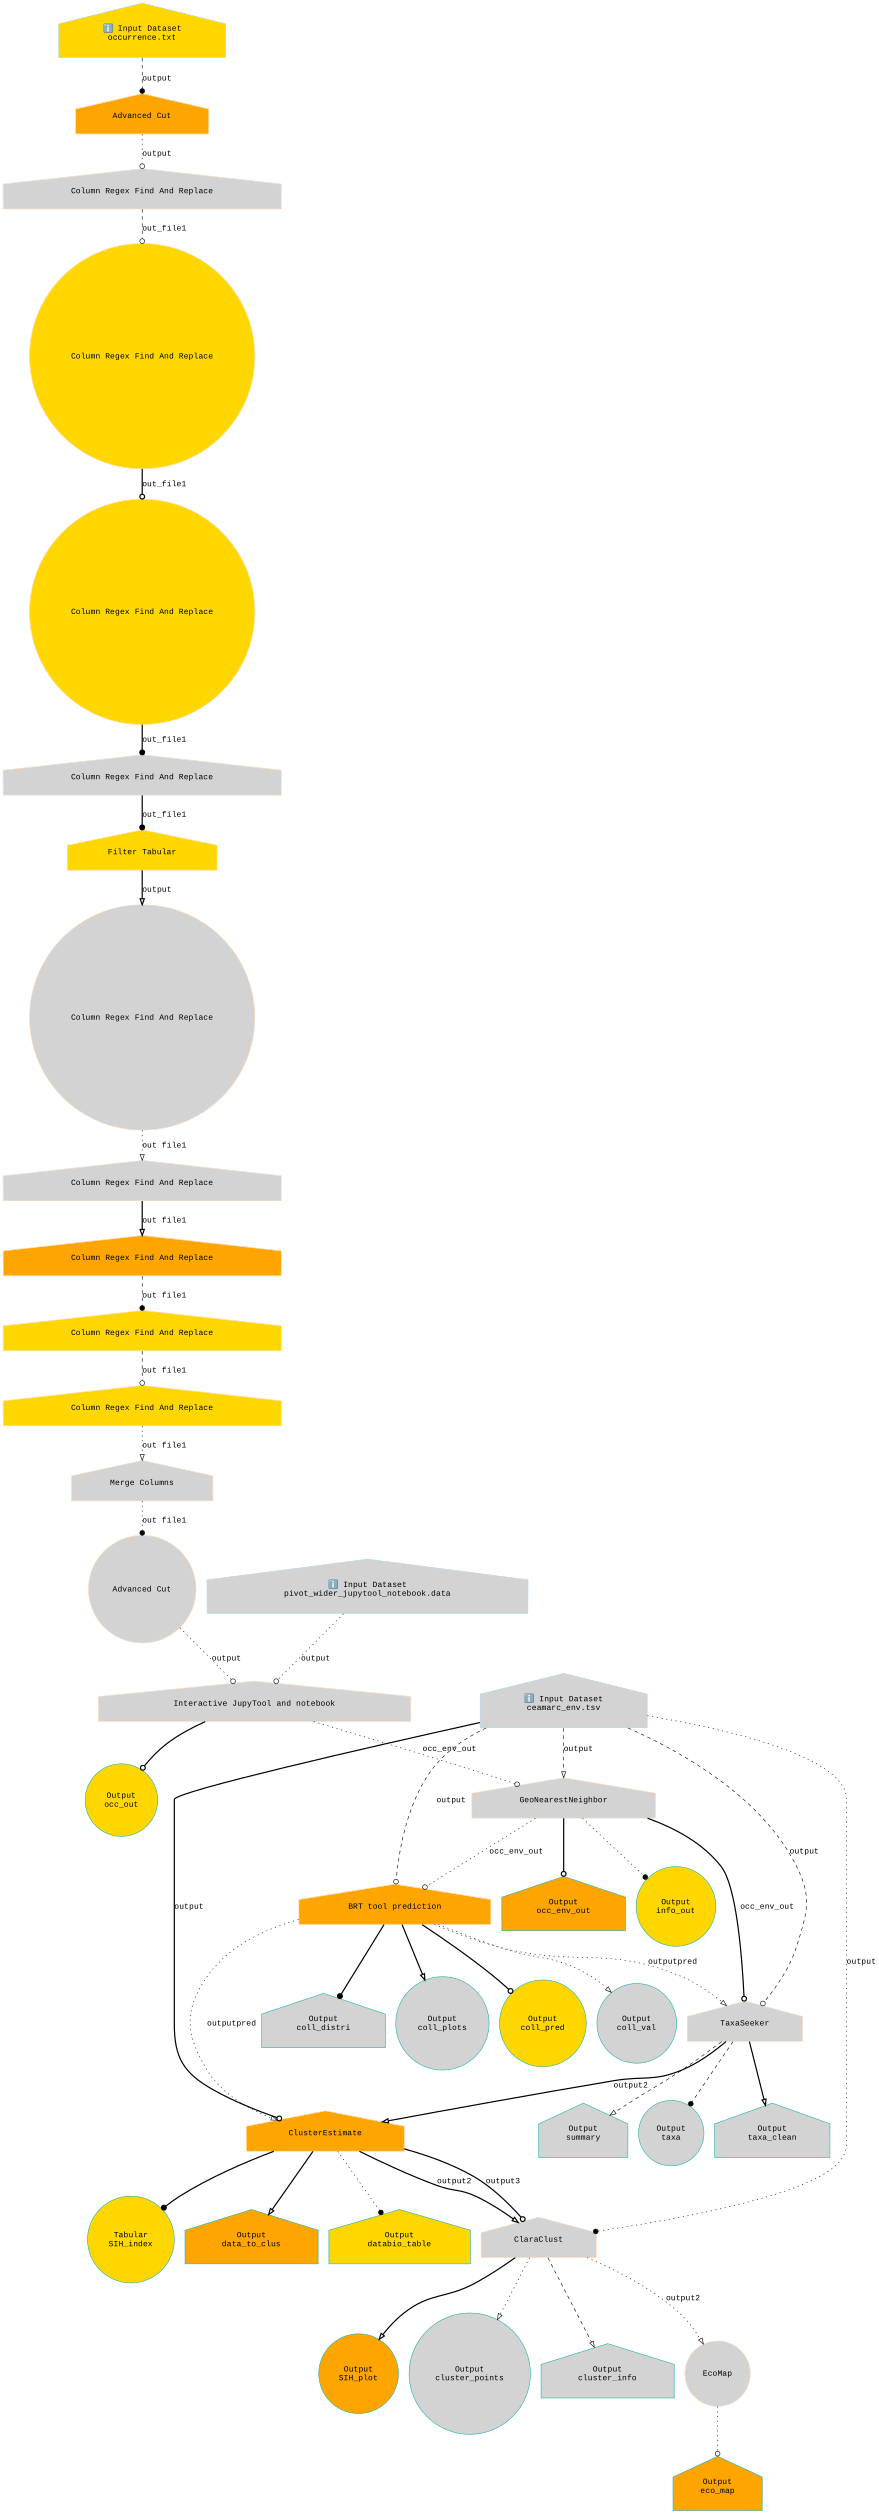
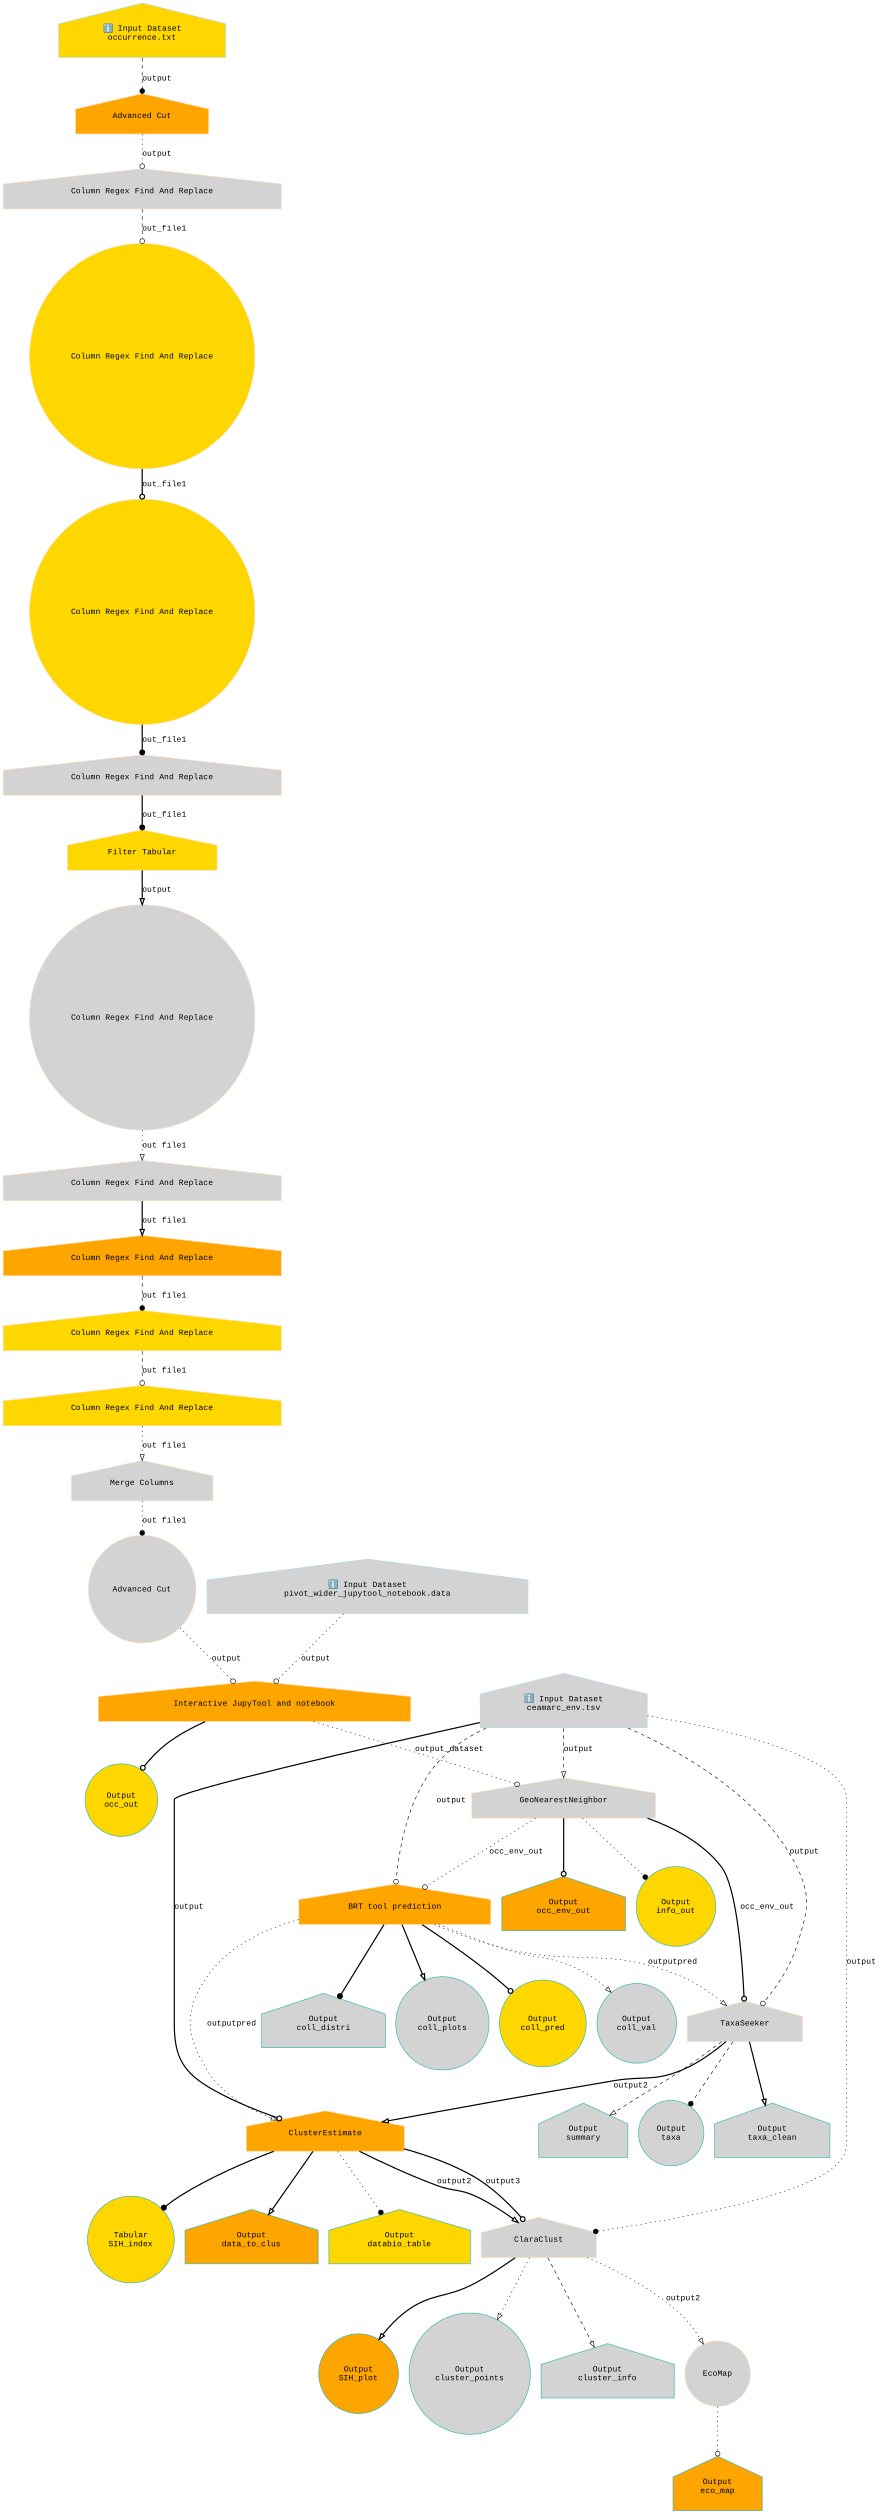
node "Interactive JupyTool and notebook": fillcolor lightgrey -> orange
edge "Interactive JupyTool and notebook" -> "GeoNearestNeighbor": label "occ_env_out" -> "output_dataset"
